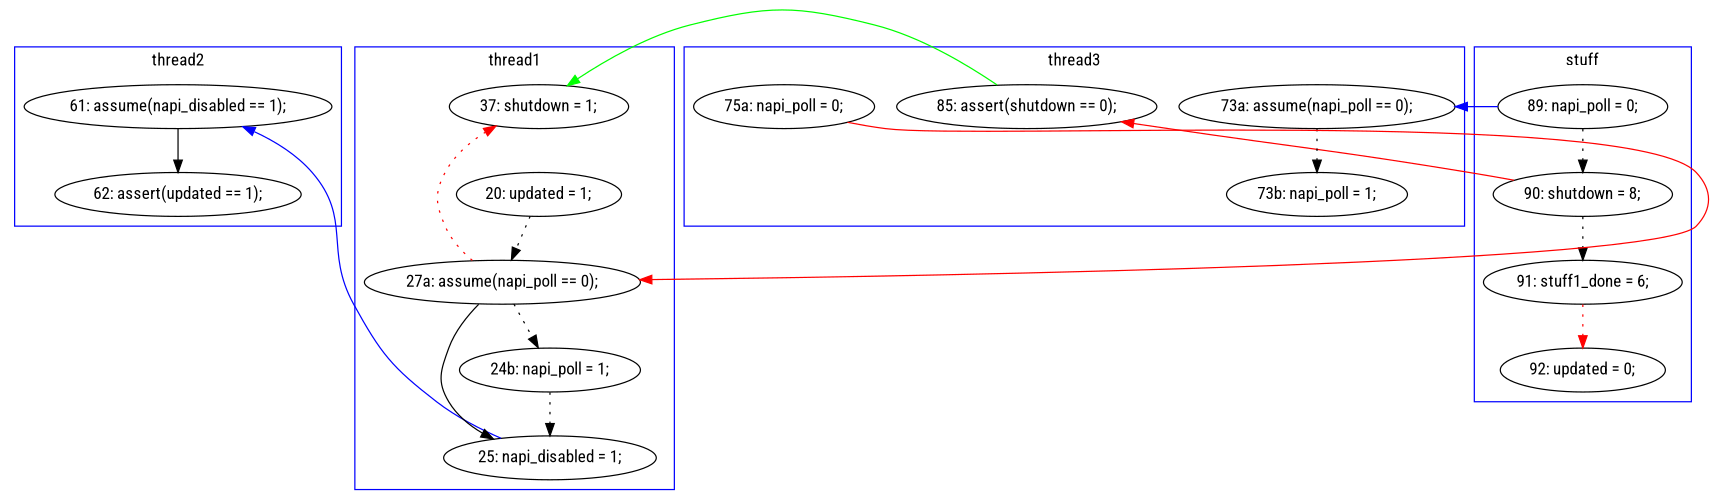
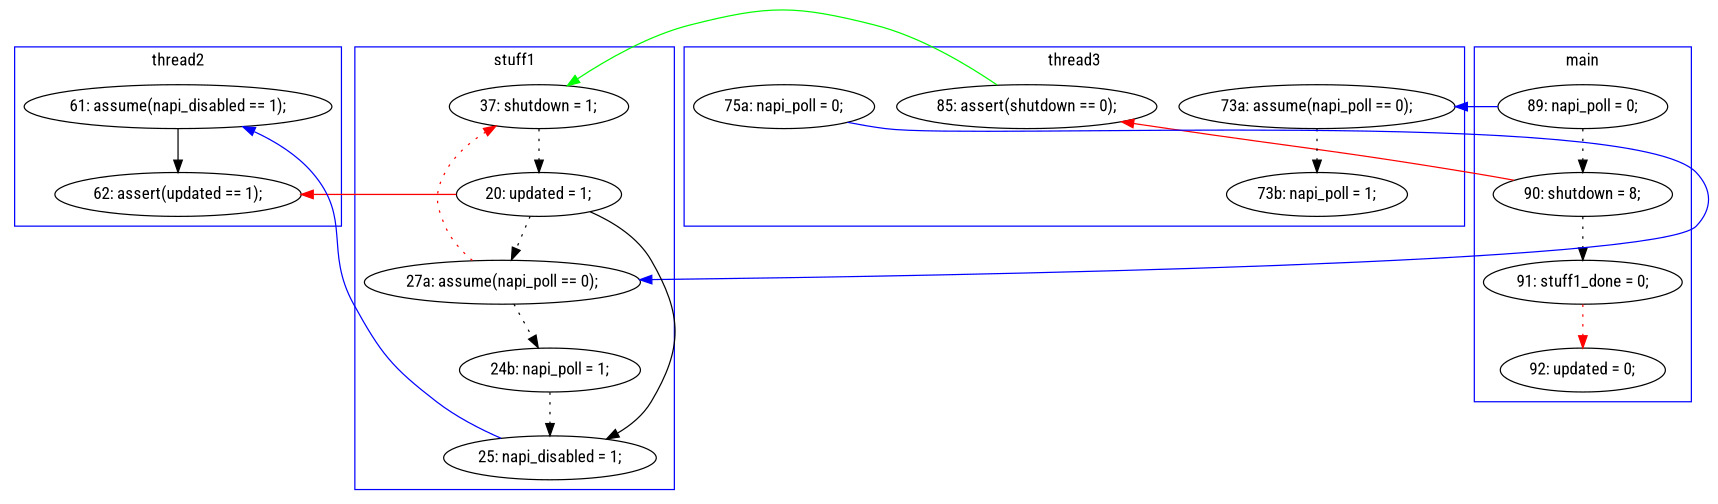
cluster "thread1": label "thread1" -> "stuff1"
cluster "stuff": label "stuff" -> "main"
edge "37: shutdown = 1;" -> "20: updated = 1;": added
edge "20: updated = 1;" -> "62: assert(updated == 1);": added
edge "75a: napi_poll = 0;" -> "27a: assume(napi_poll == 0);": color Red -> Blue
node "91: stuff1_done = 6;": label "91: stuff1_done = 6;" -> "91: stuff1_done = 0;"
edge "27a: assume(napi_poll == 0);" -> "25: napi_disabled = 1;": now "20: updated = 1;" -> "25: napi_disabled = 1;"
